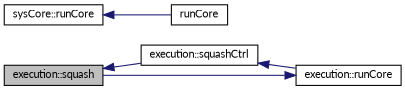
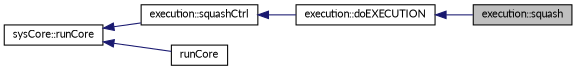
edge "execution::squashCtrl" -> "execution::squash": now "execution::squashCtrl" -> "sysCore::runCore"
node "execution::runCore": label "execution::runCore" -> "execution::doEXECUTION"
